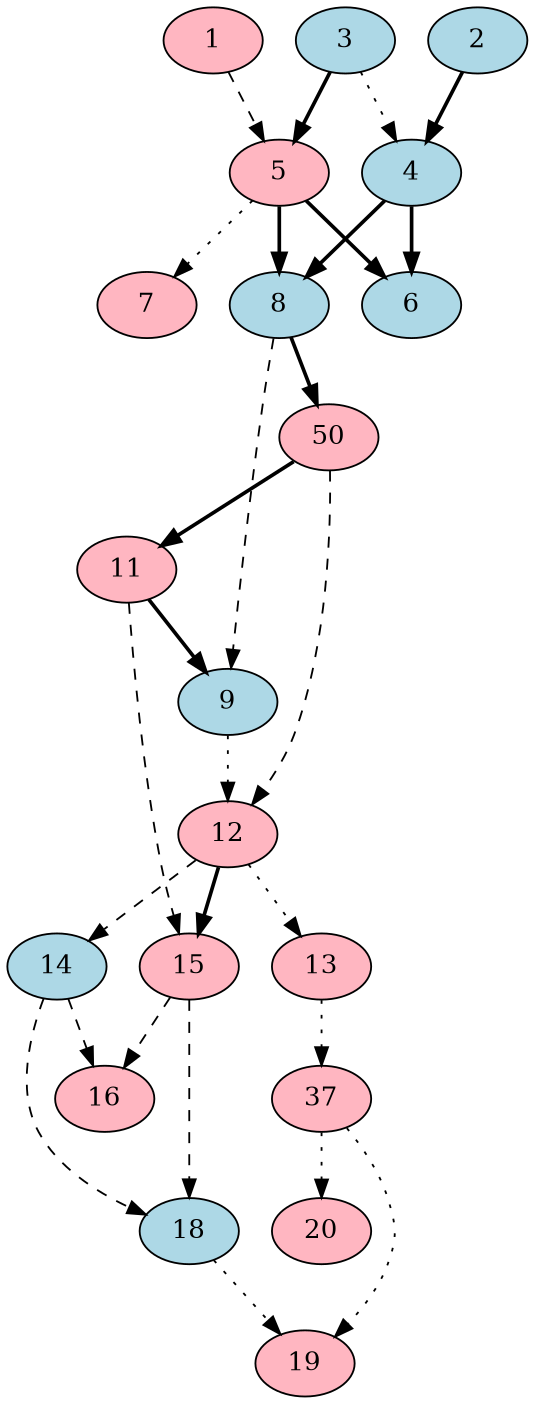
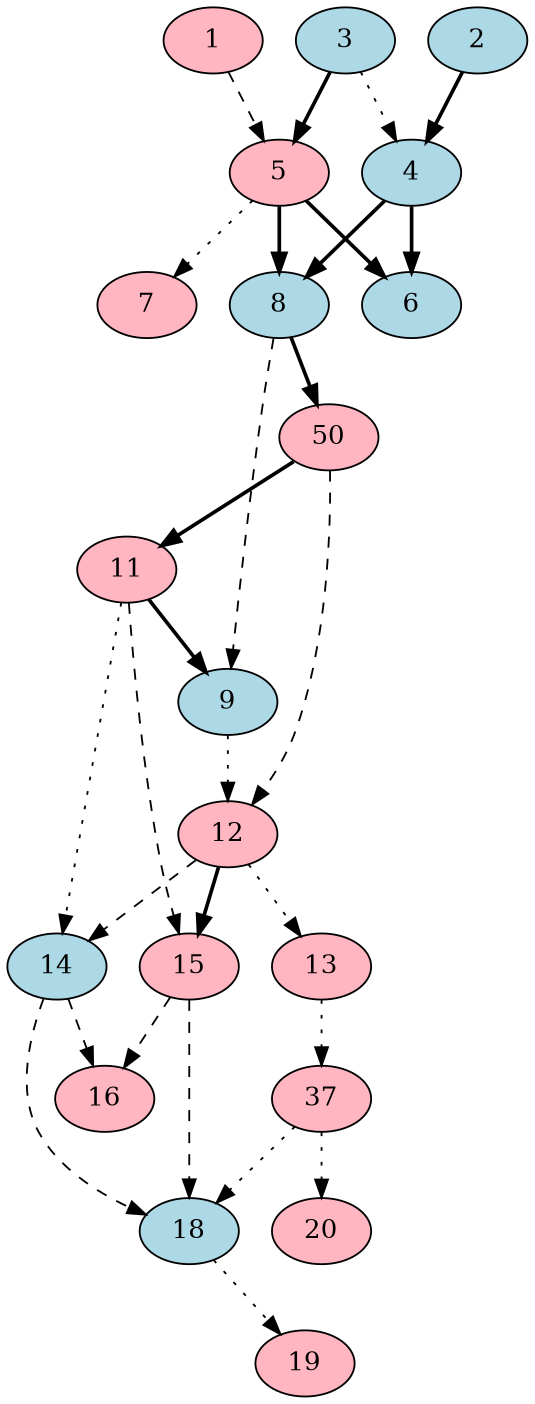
edge "11" -> "14": added
edge "37" -> "19": now "37" -> "18"
